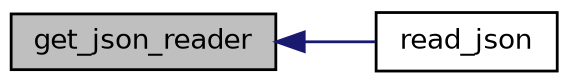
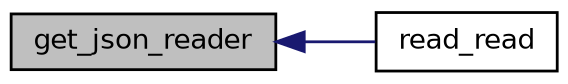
node "read_json": label "read_json" -> "read_read"
